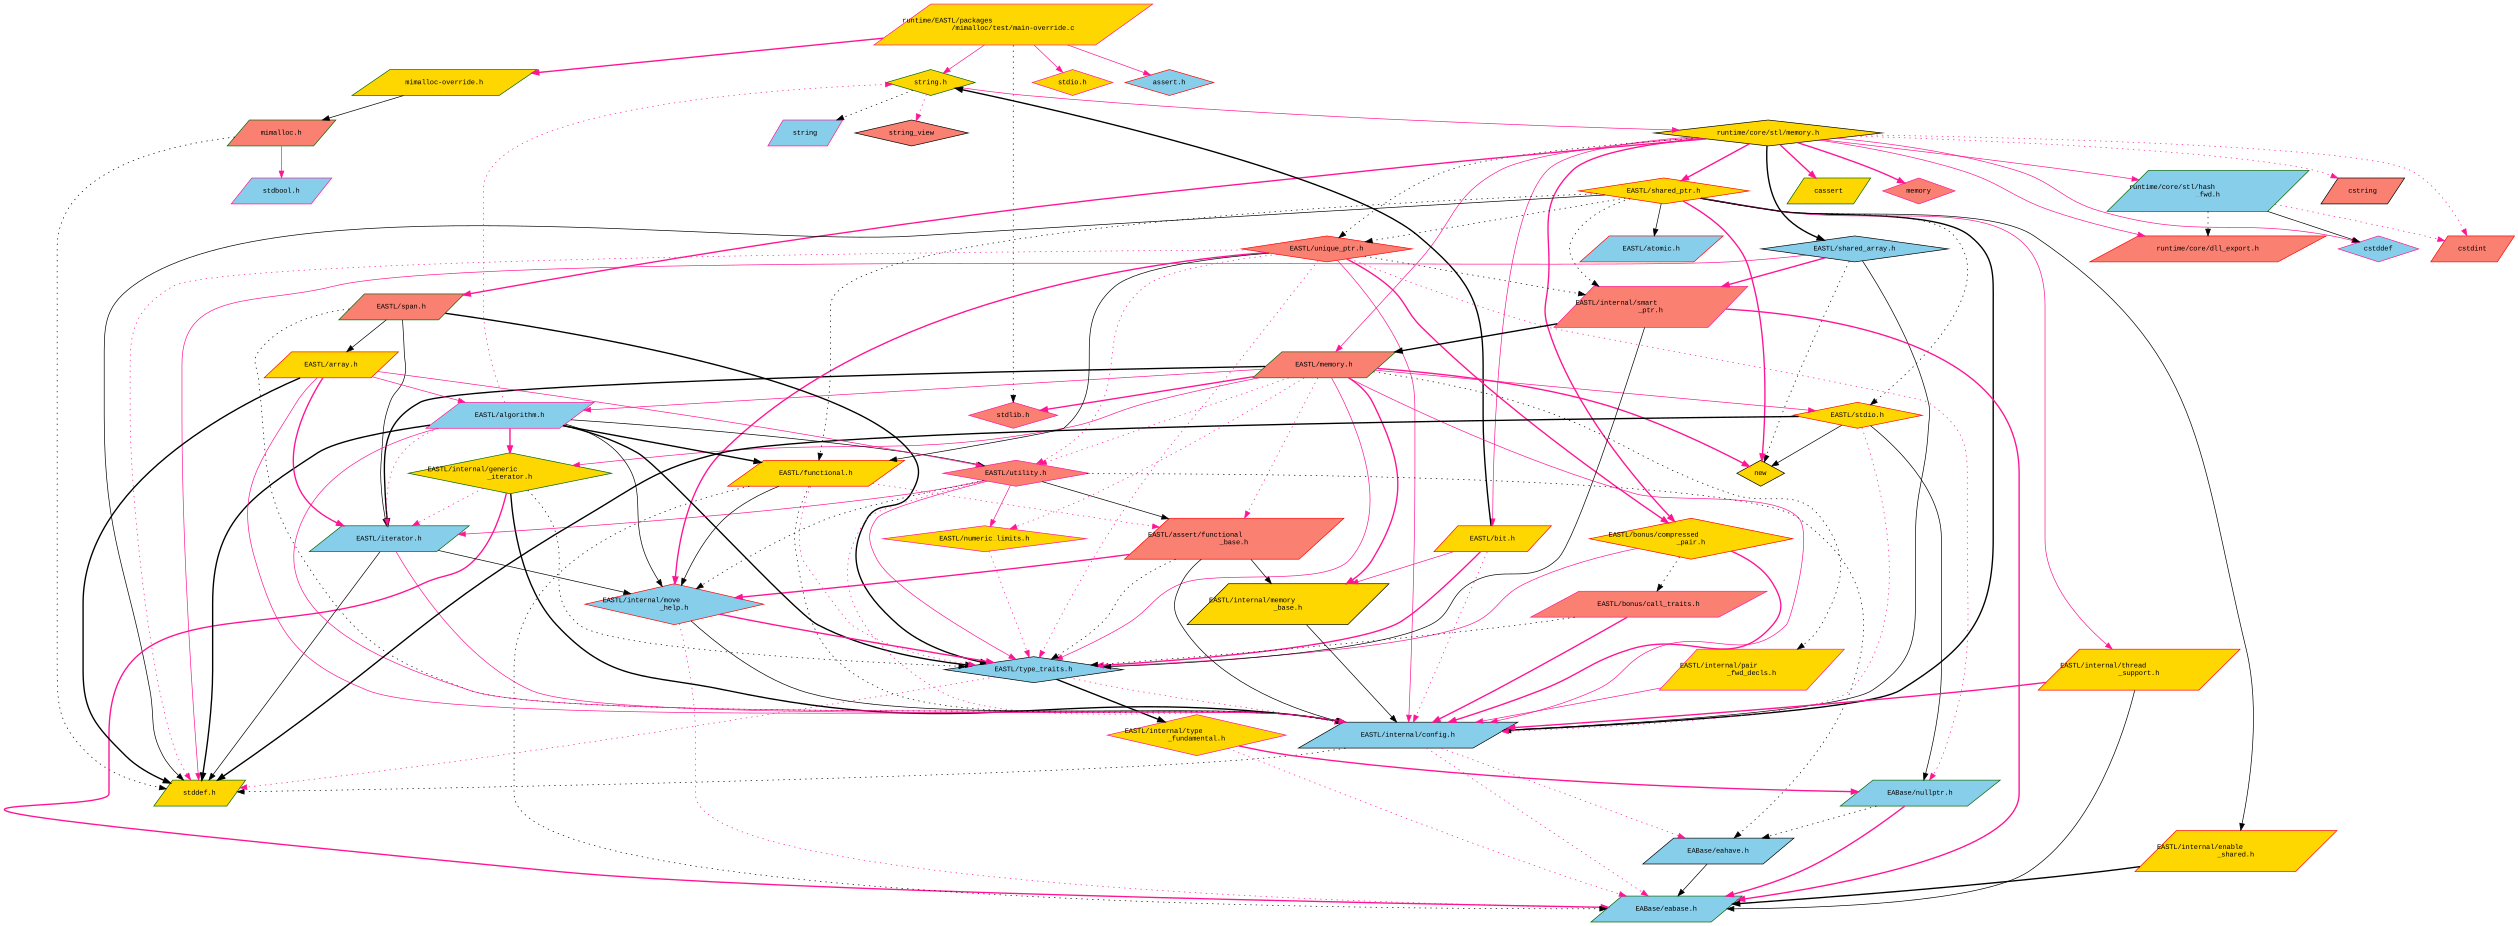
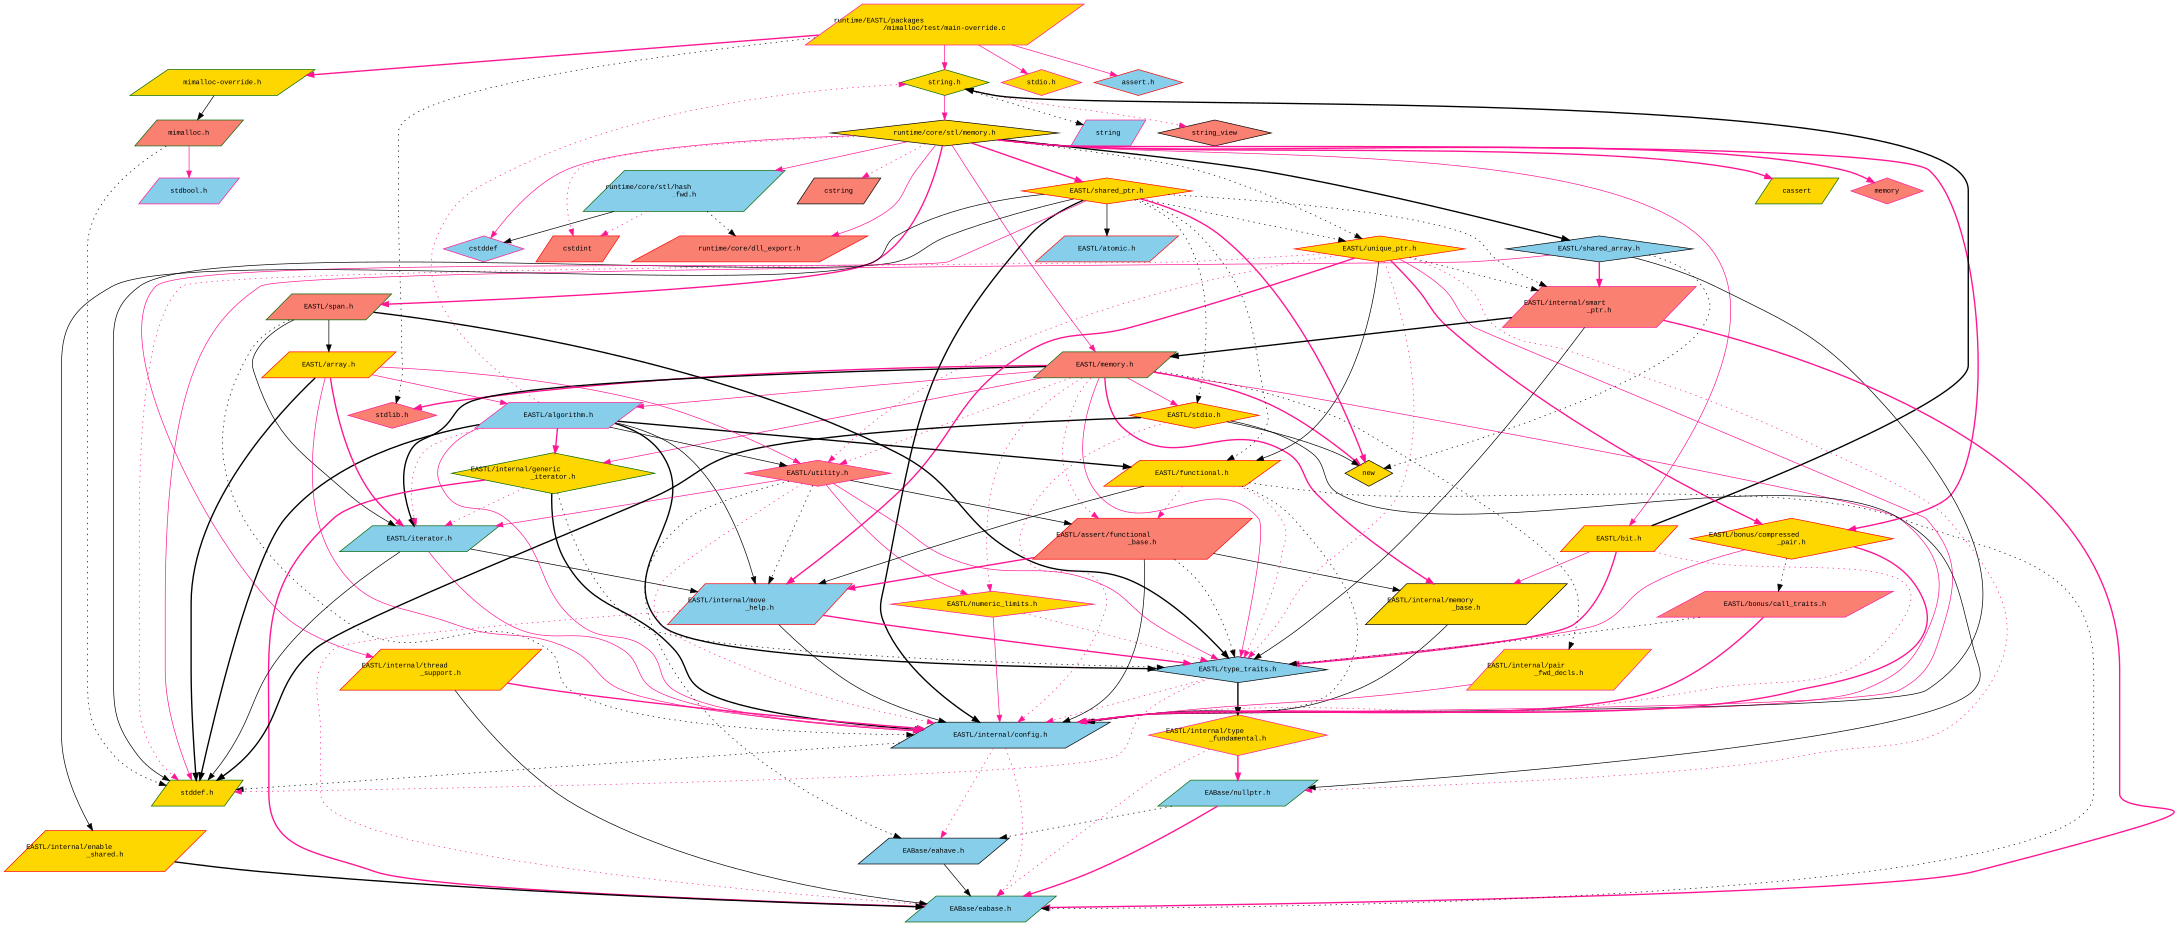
node "EASTL/unique_ptr.h": fillcolor salmon -> gold
node "EASTL/internal/move _help.h": shape diamond -> parallelogram
edge "EASTL/numeric_limits.h" -> "EASTL/internal/config.h": added
